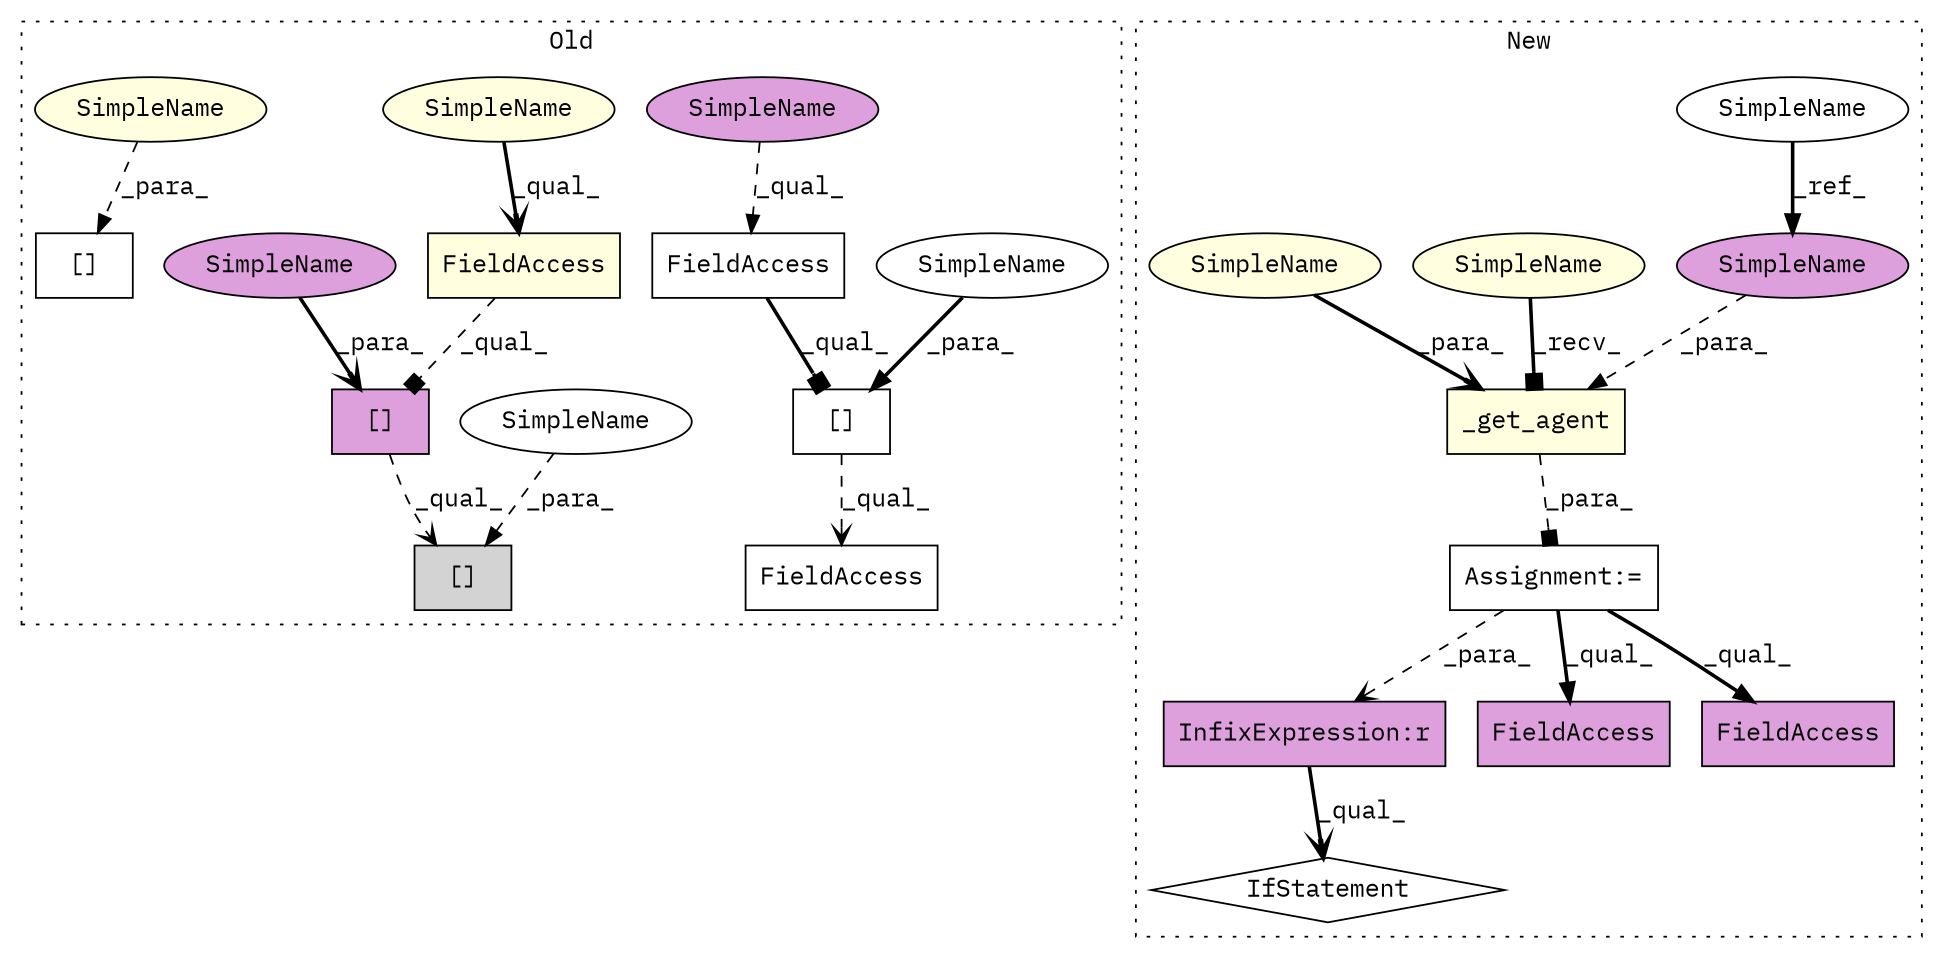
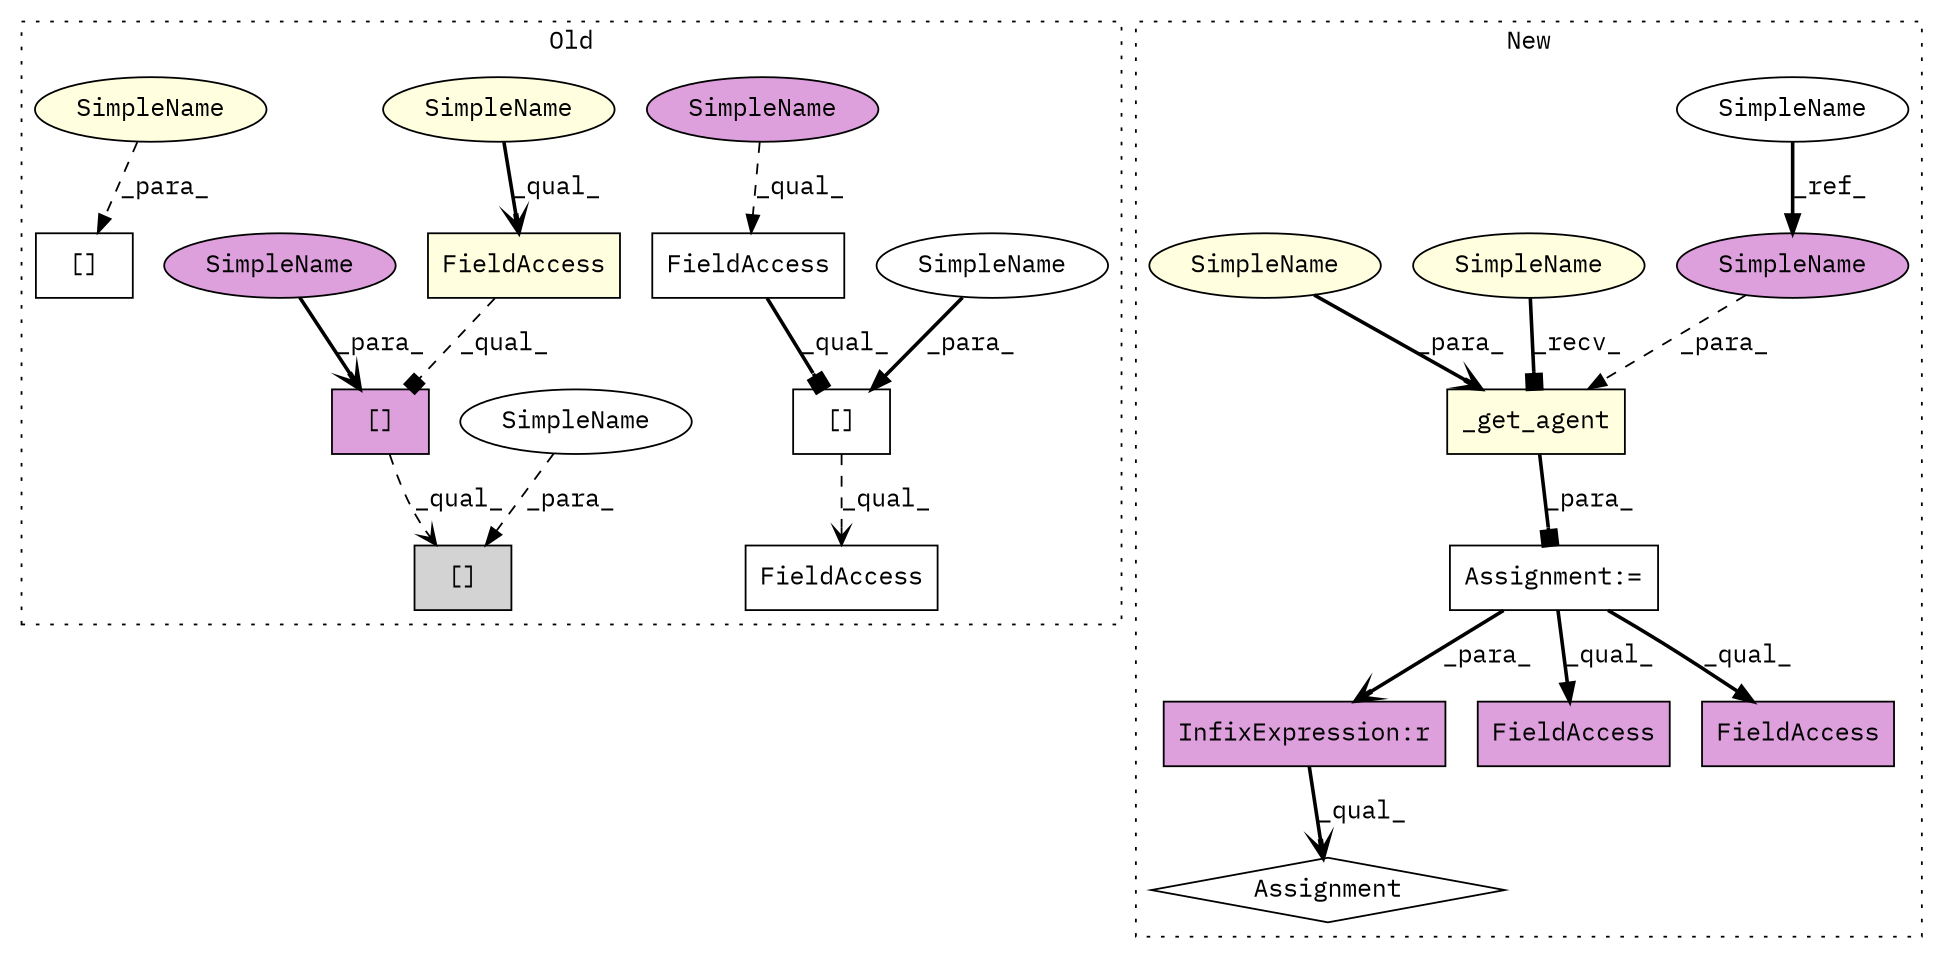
edge "_get_agent" -> "Assignment:=": style dashed -> bold
edge "Assignment:=" -> "InfixExpression:r": style dashed -> bold
node "IfStatement": label "IfStatement" -> "Assignment"
